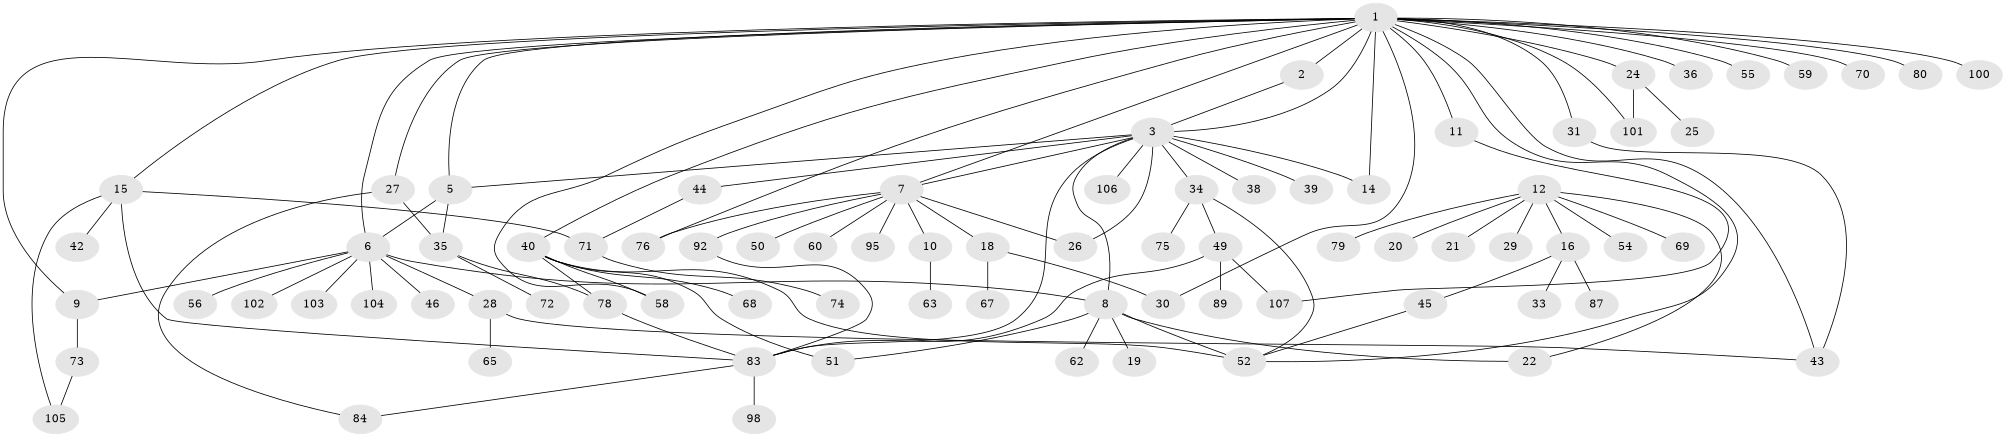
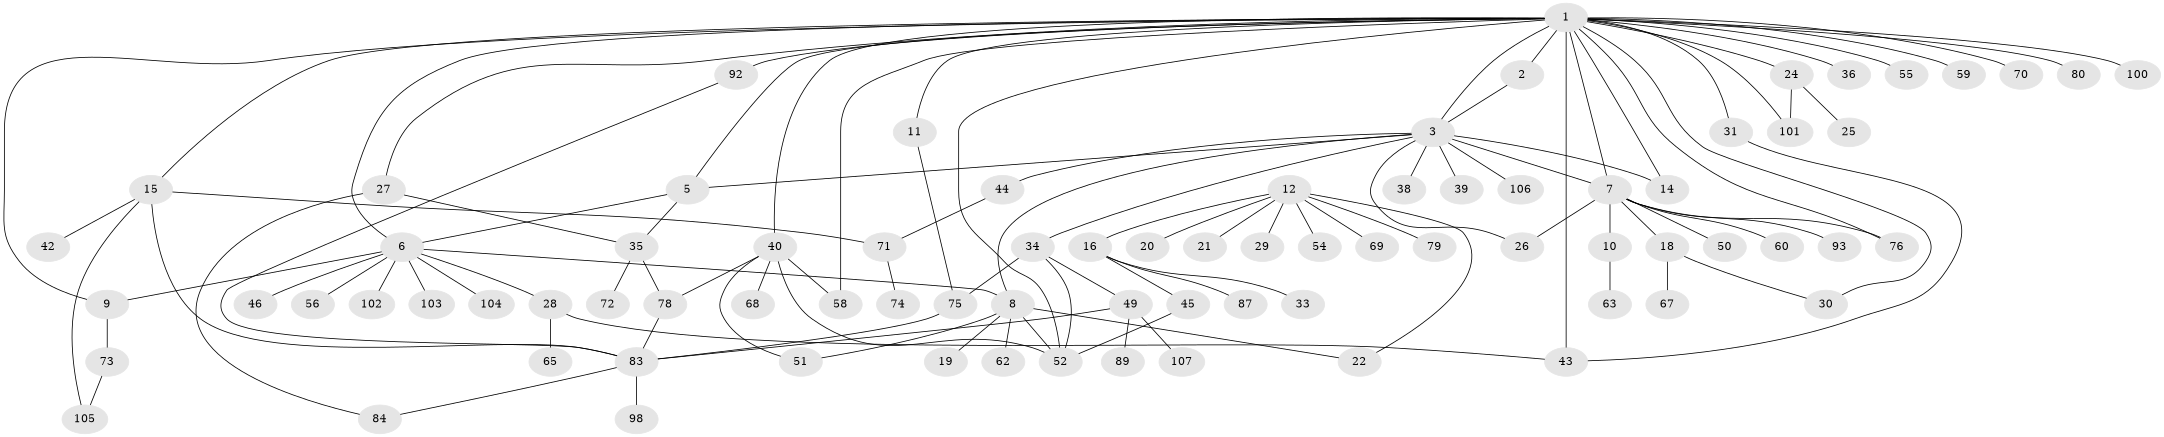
edge "7" -- "92": now "1" -- "92"
node "95": label "95" -> "93"
edge "11" -- "107": now "11" -- "75"
edge "3" -- "83": now "75" -- "83"
